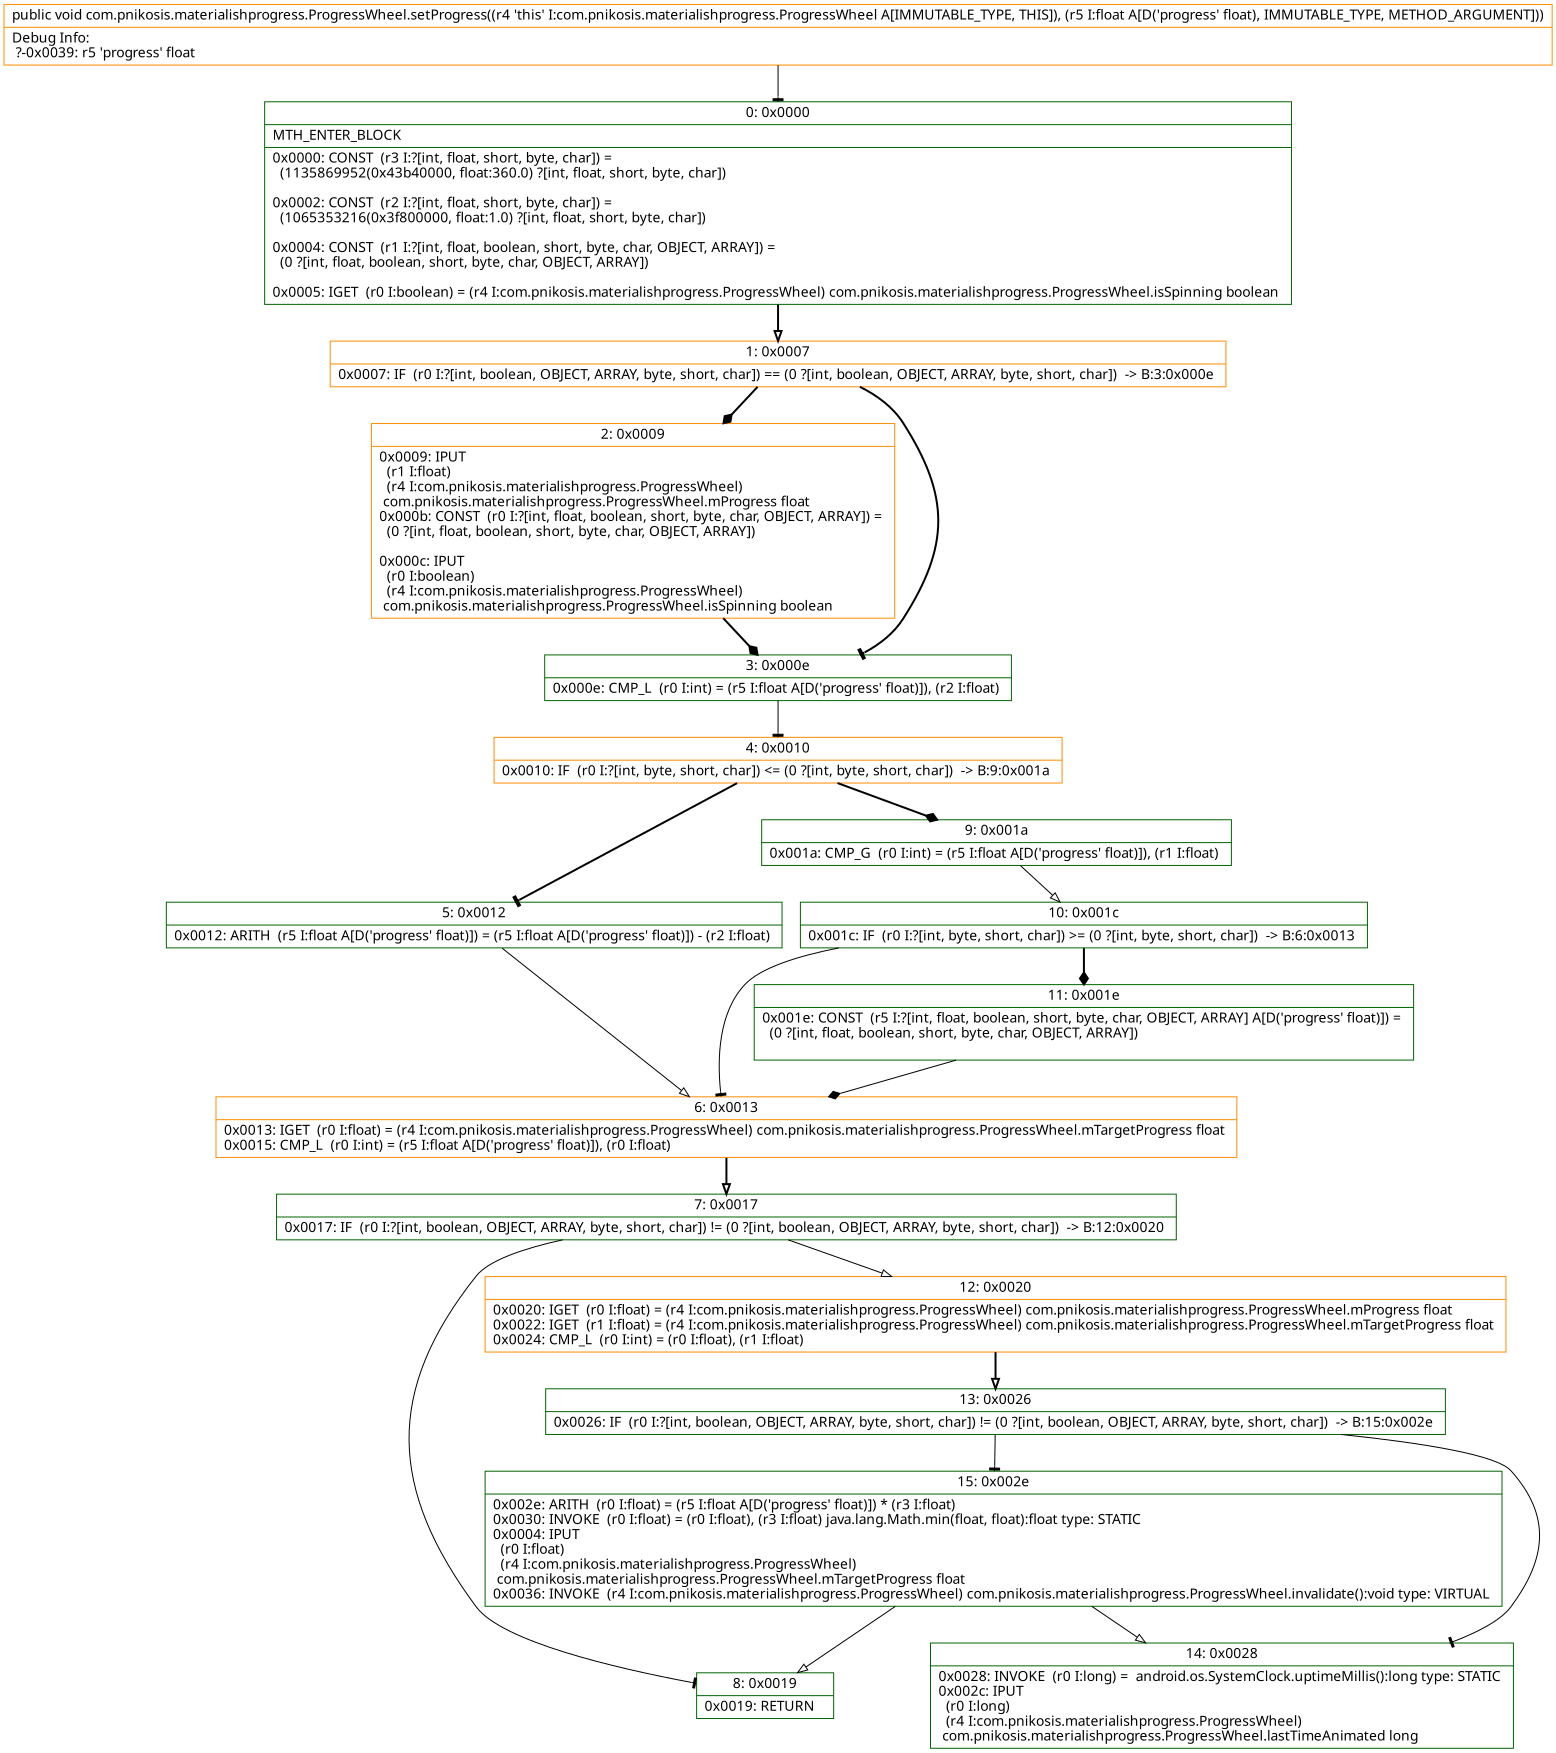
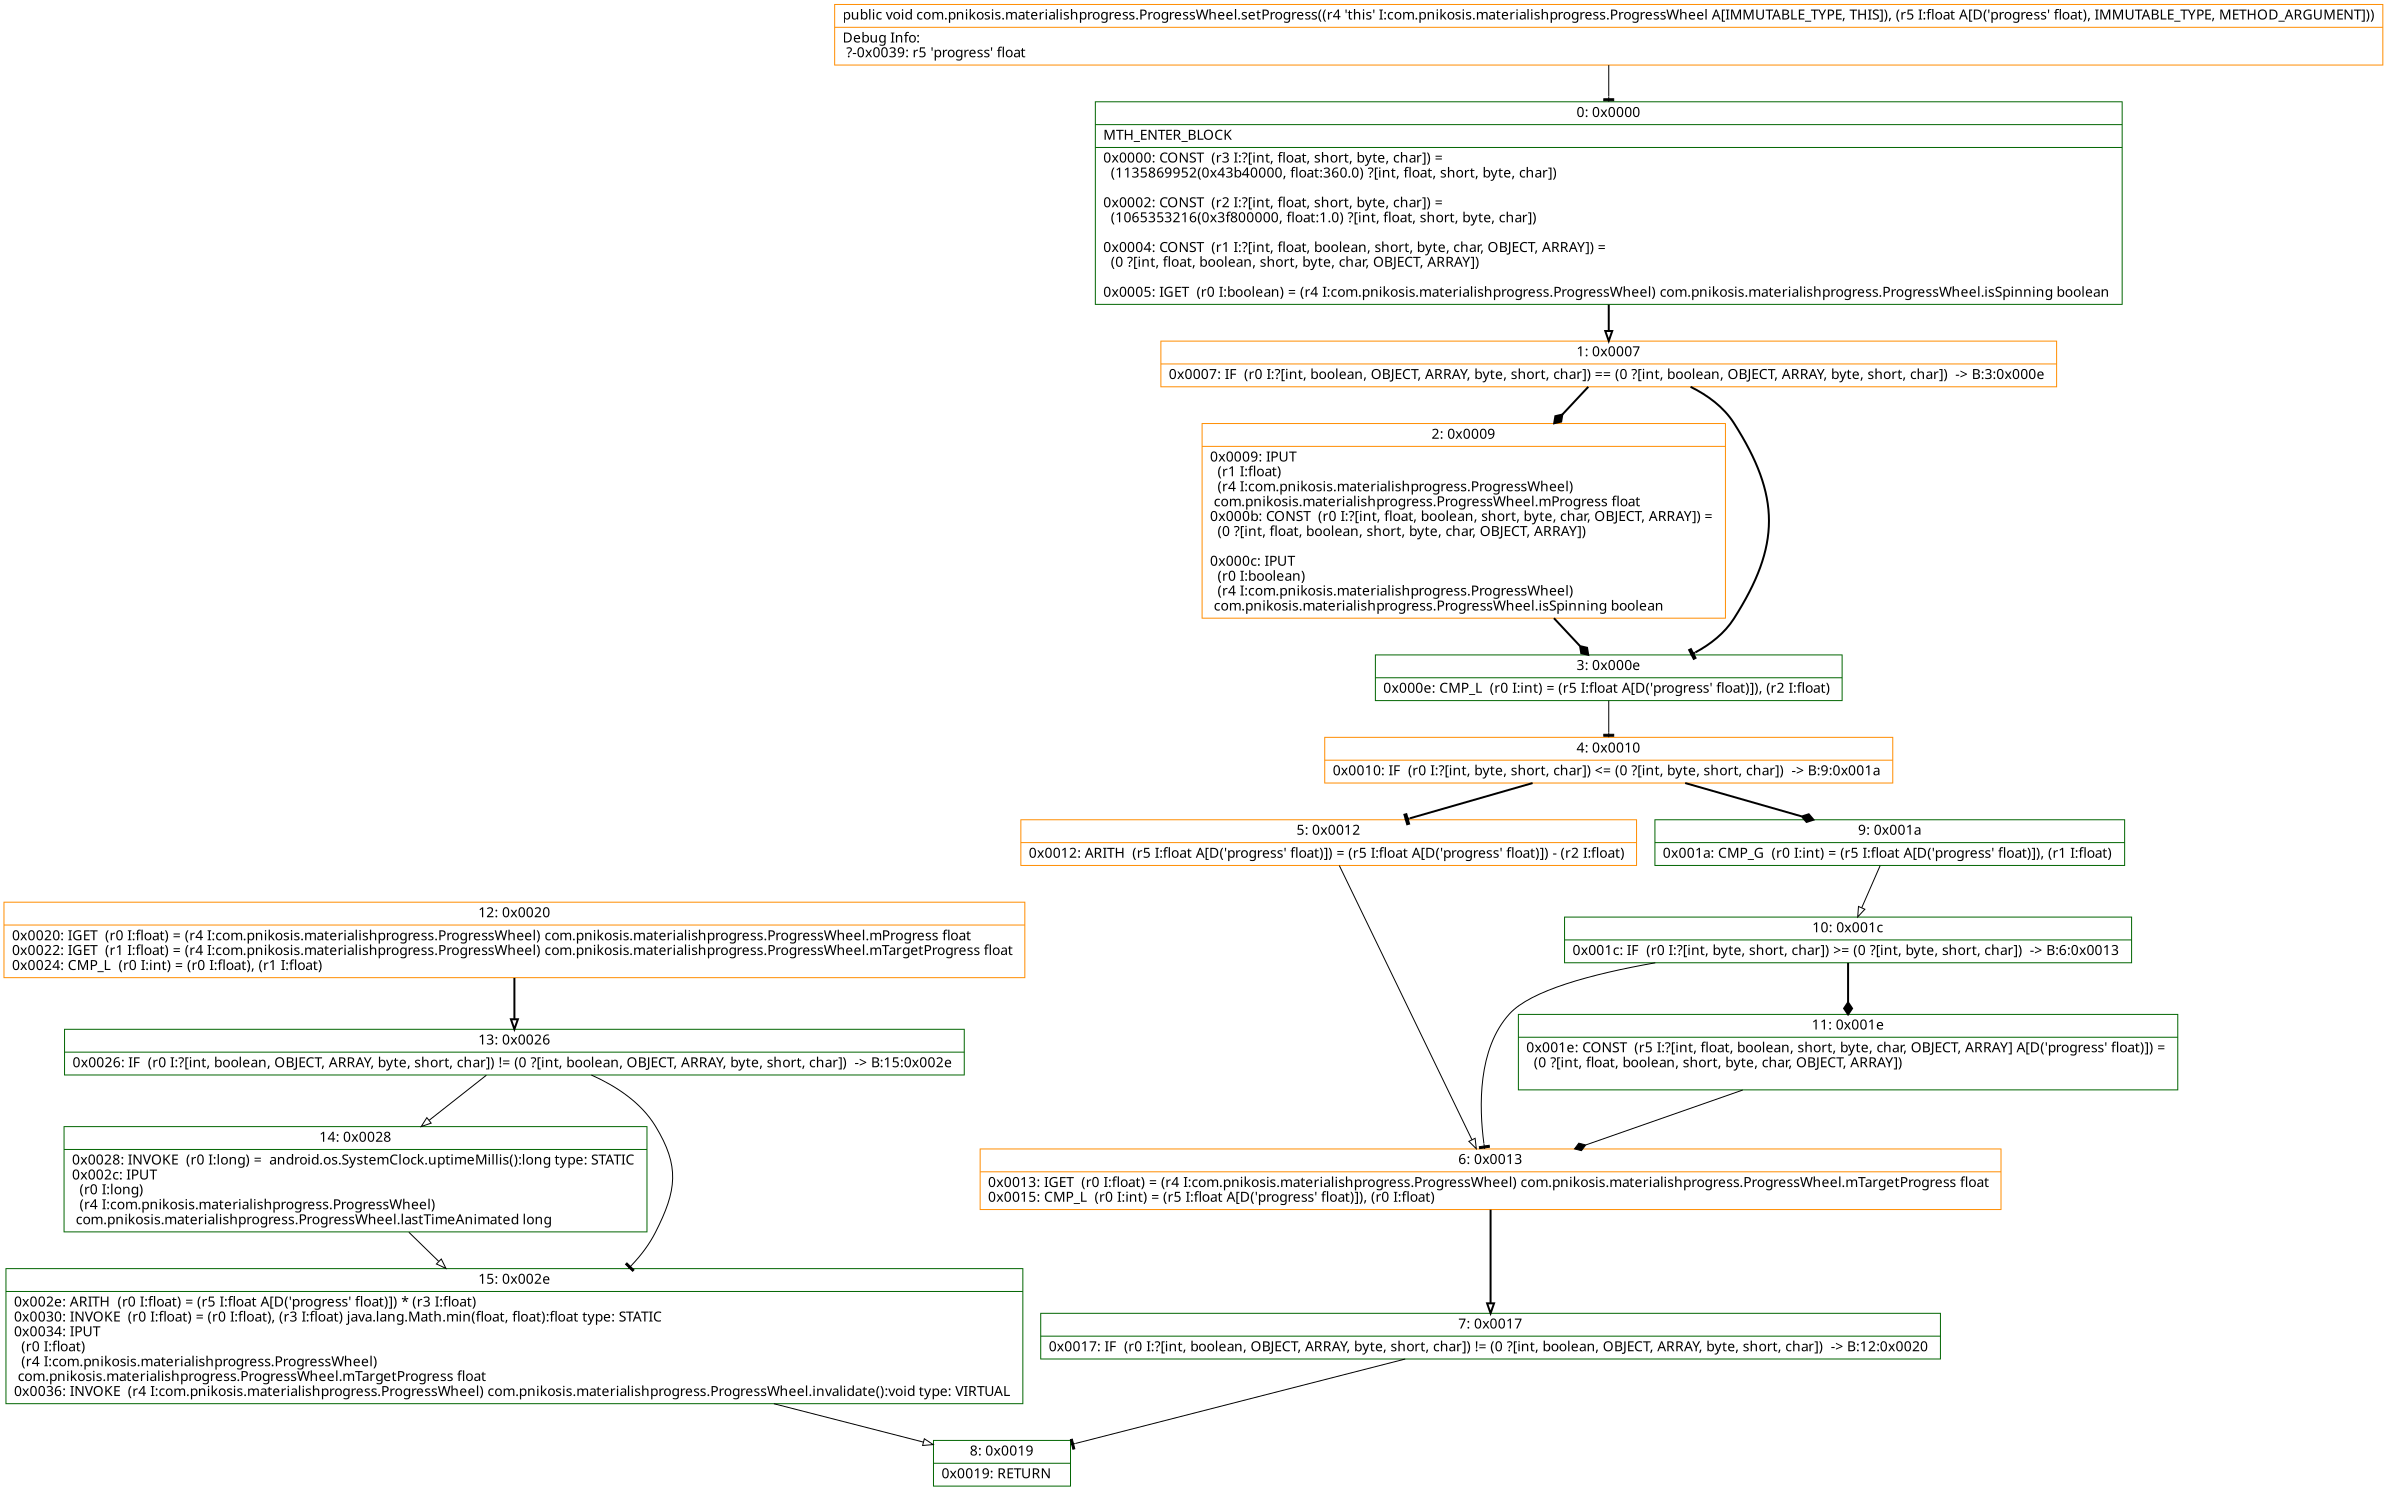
node "5: 0x0012": color darkgreen -> darkorange
edge "7: 0x0017" -> "12: 0x0020": removed
edge "13: 0x0026" -> "14: 0x0028": arrowhead tee -> onormal
node "15: 0x002e": text "0x0004: IPUT" -> "0x0034: IPUT"
edge "15: 0x002e" -> "14: 0x0028": reversed
